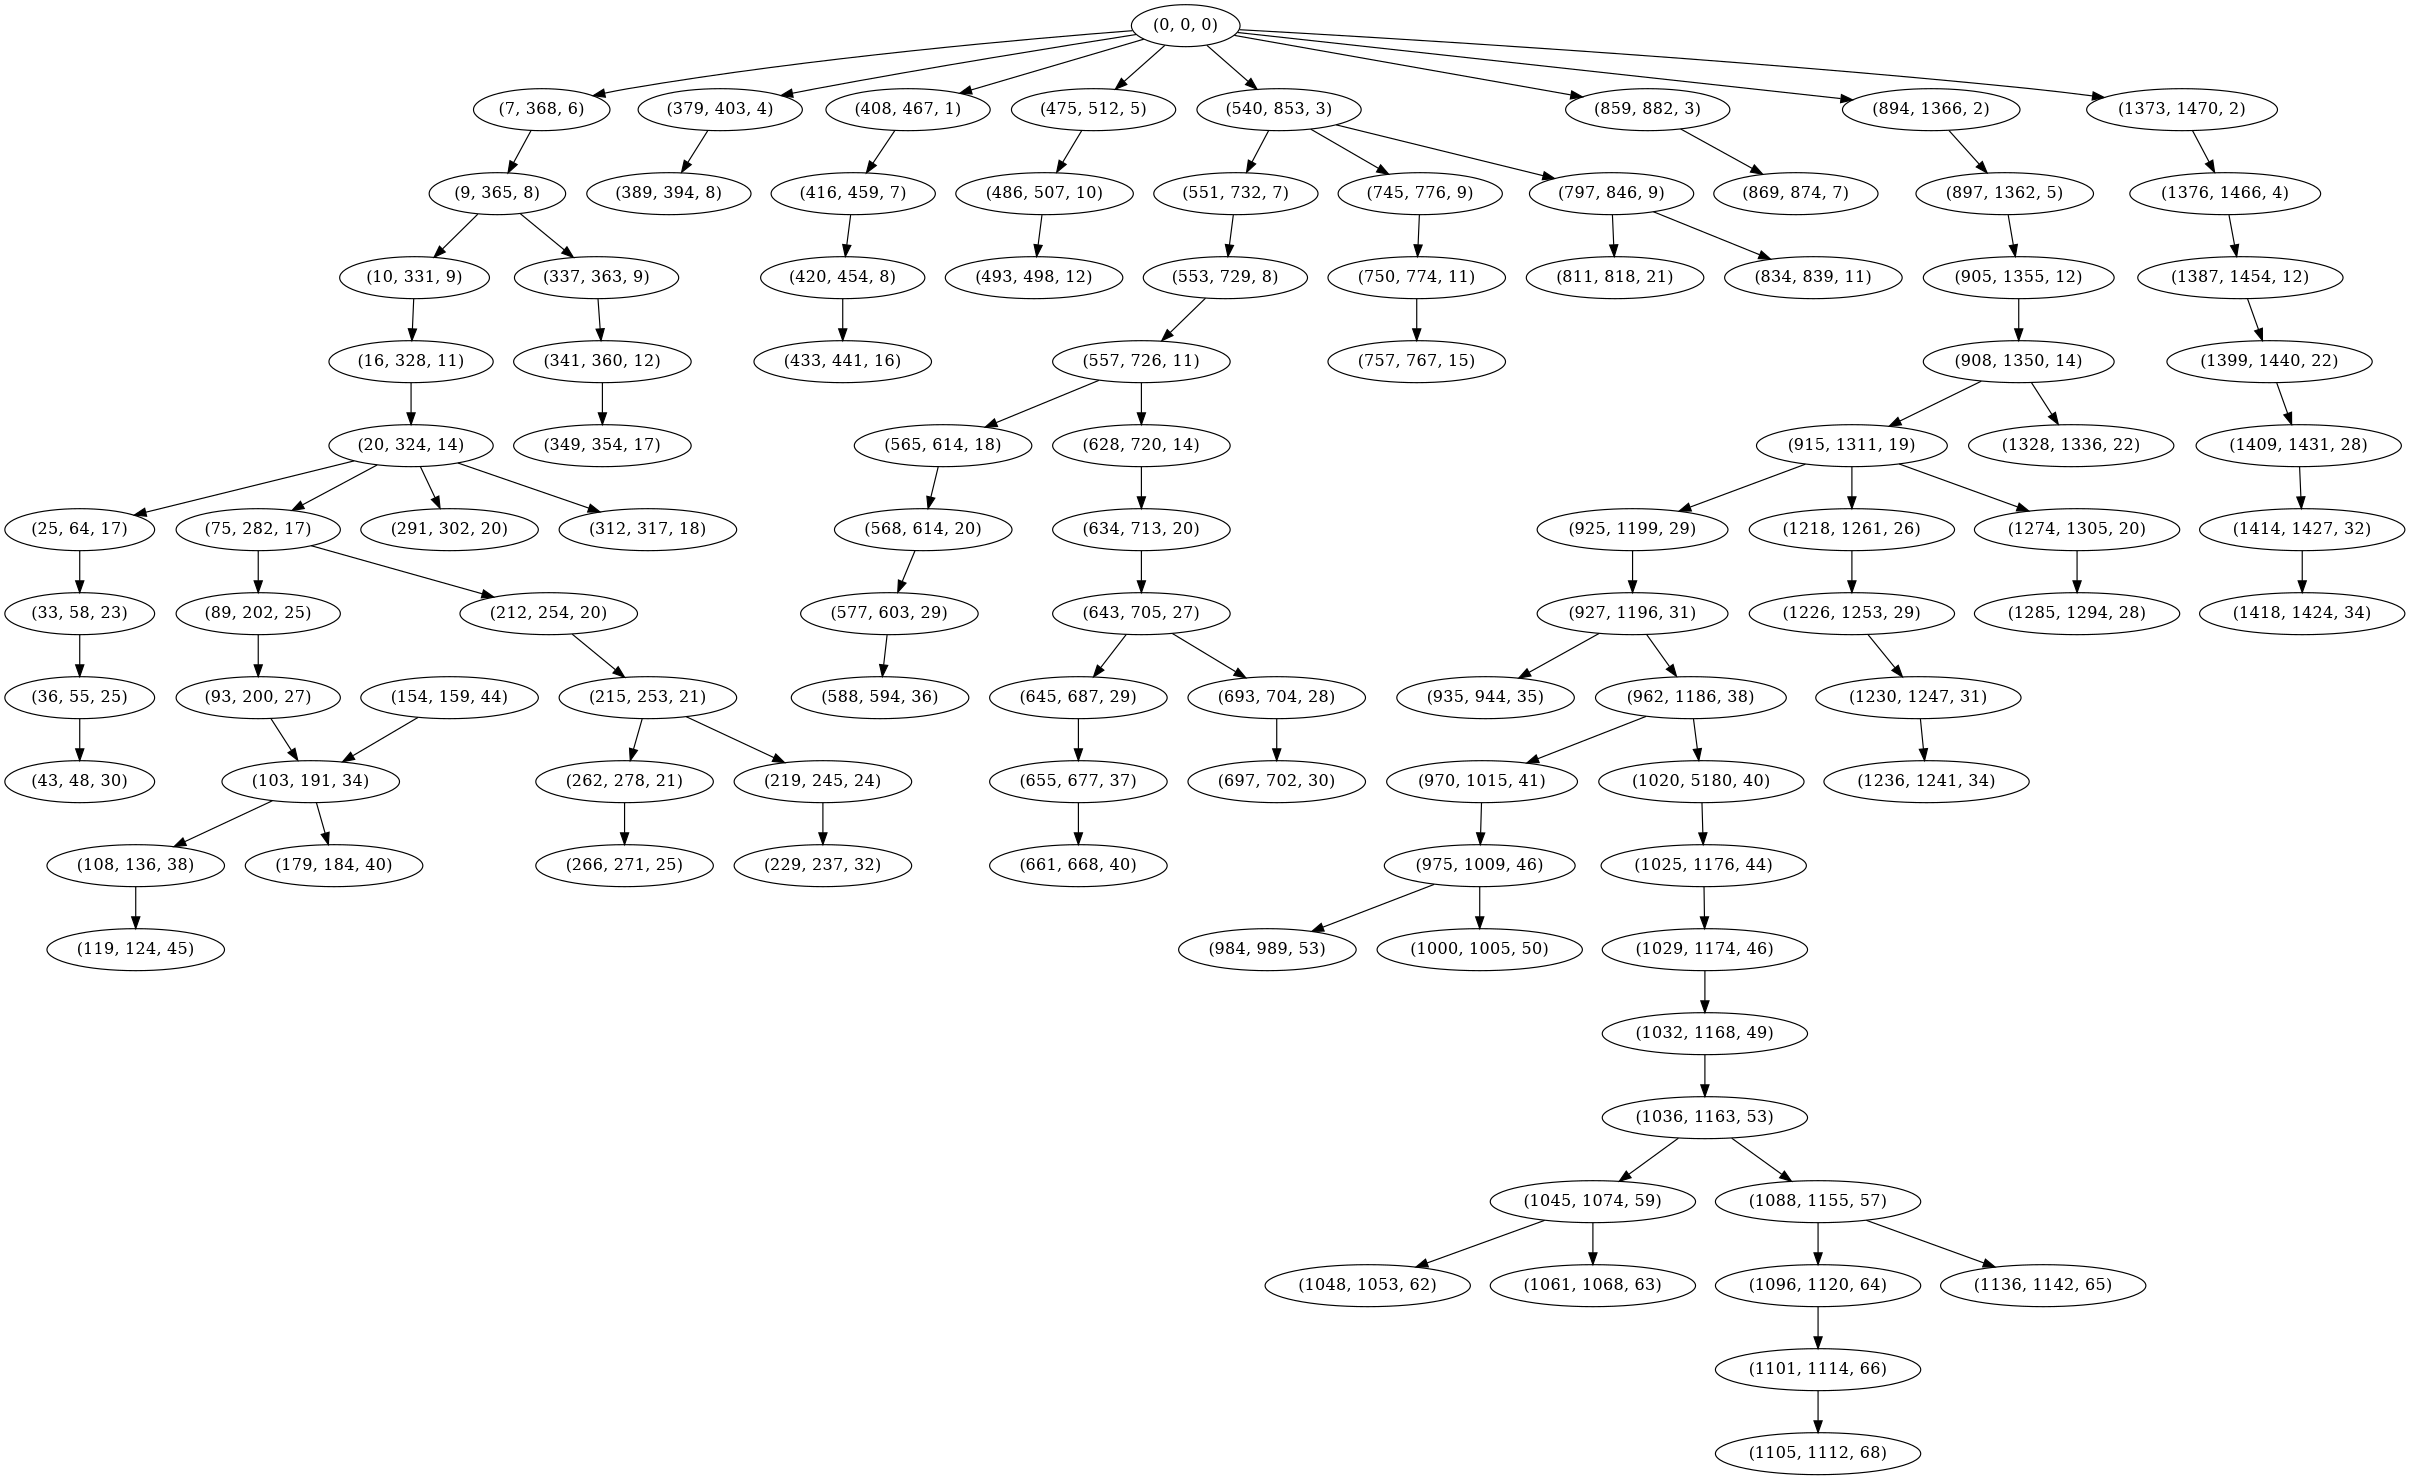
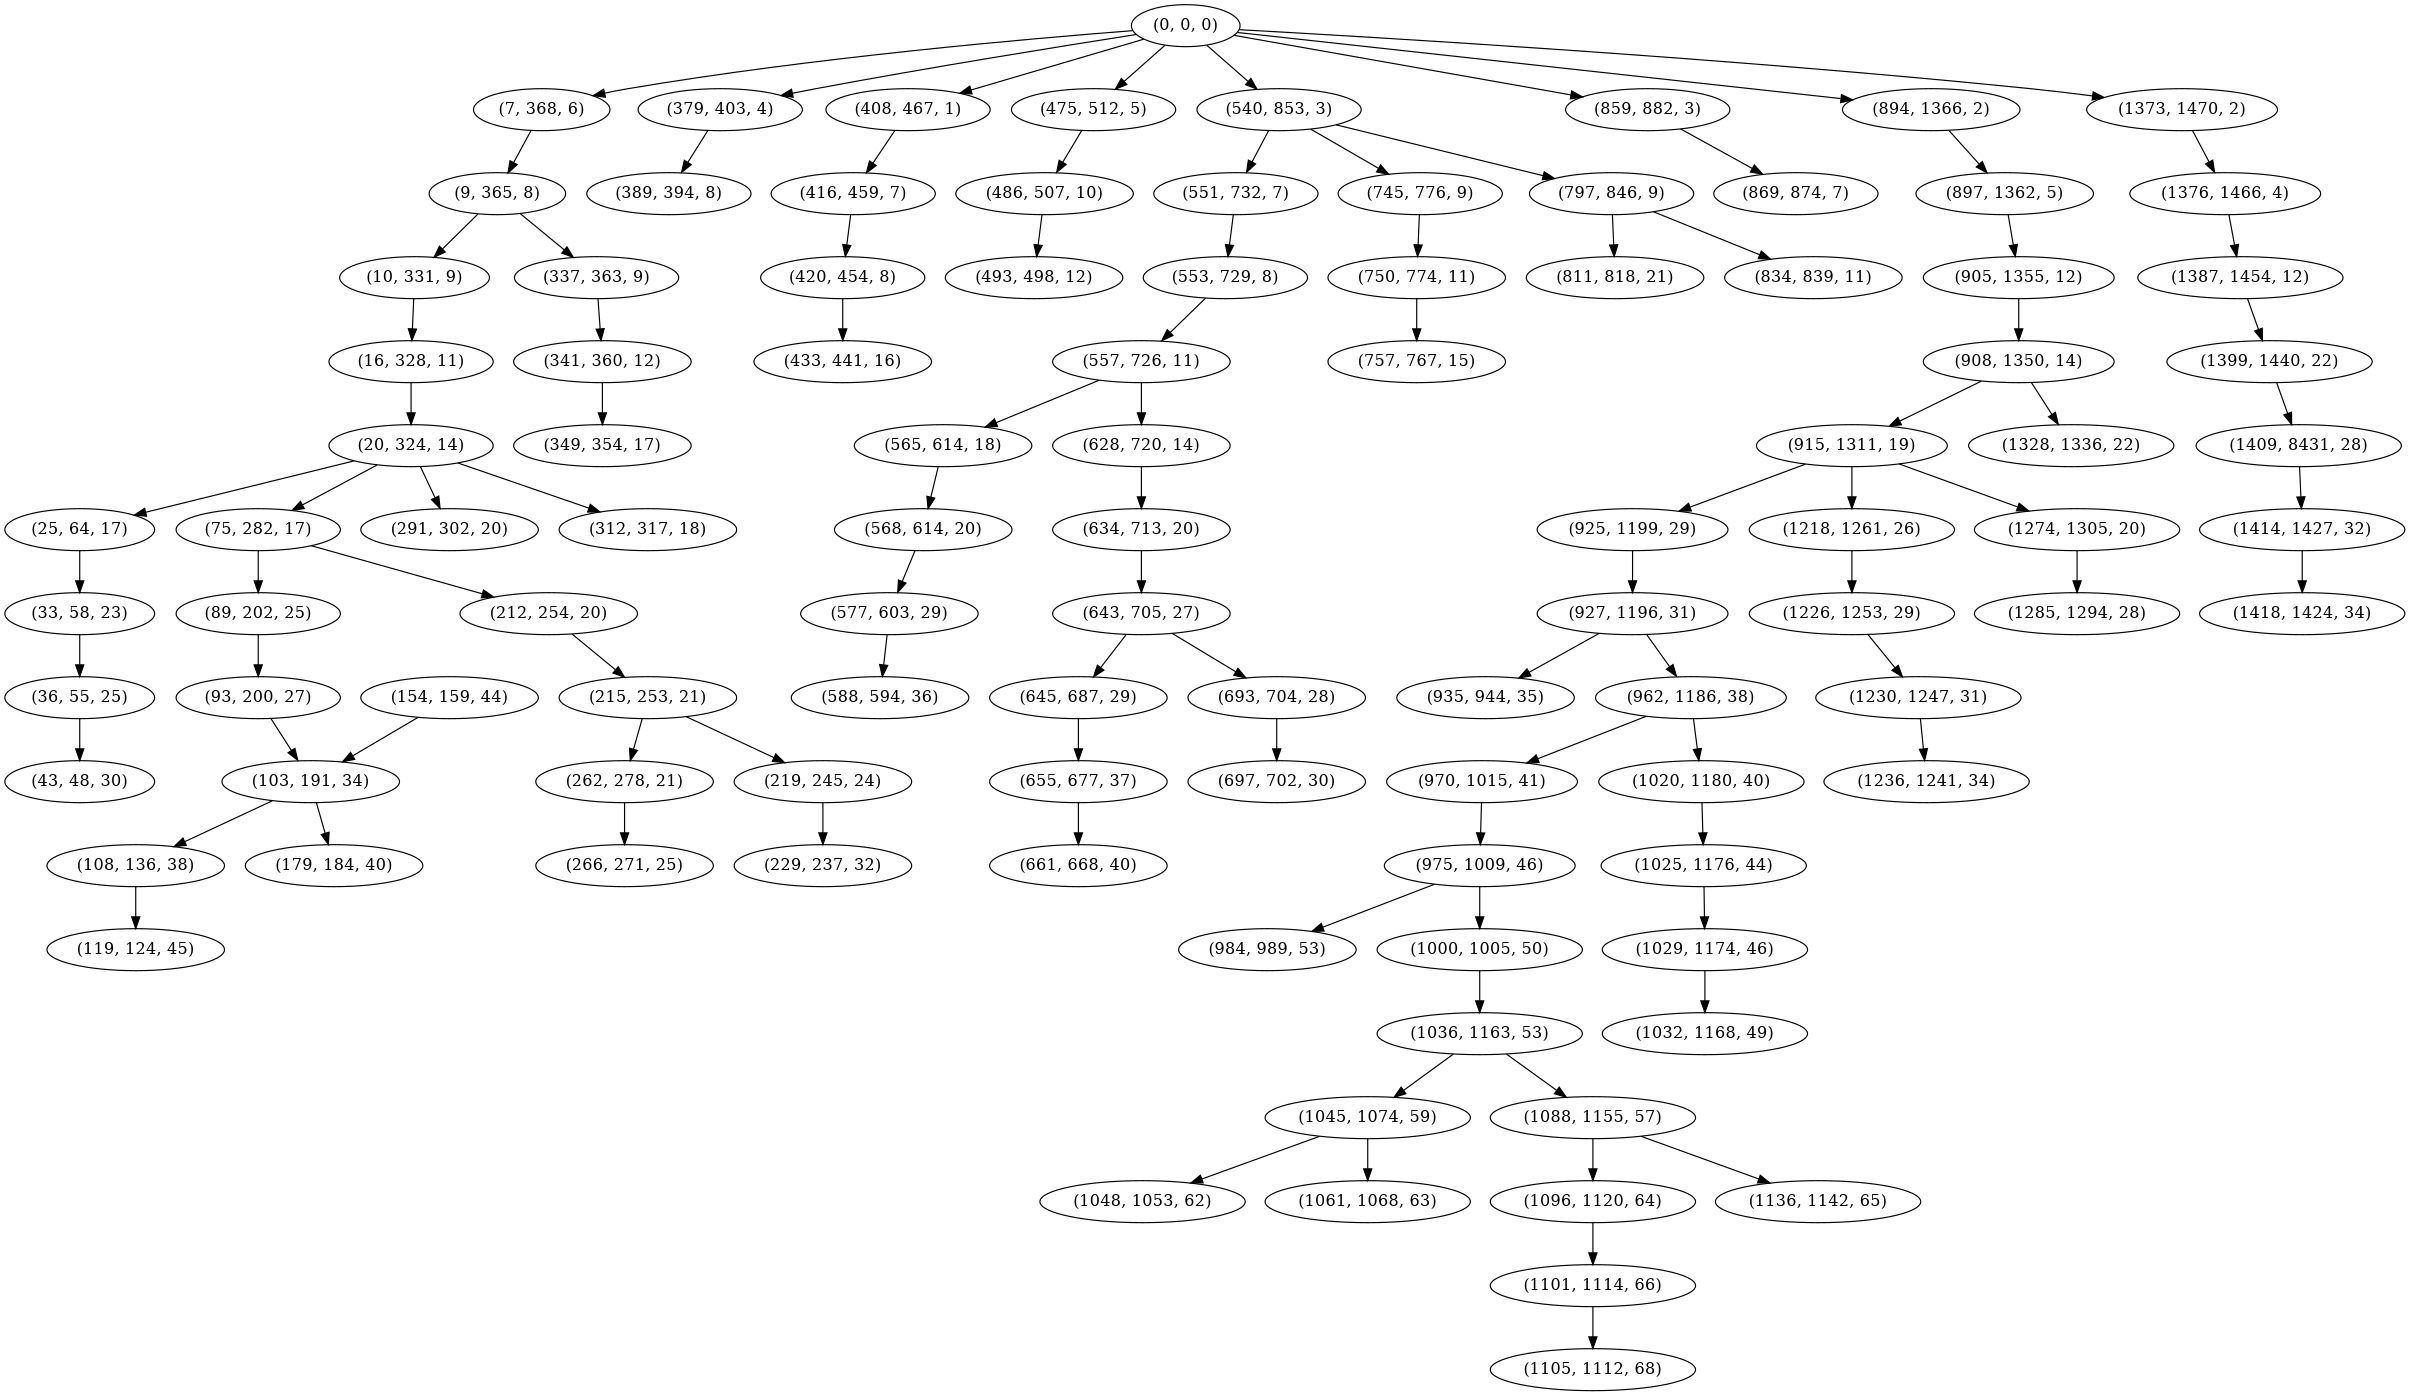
node "(1409, 1431, 28)": label "(1409, 1431, 28)" -> "(1409, 8431, 28)"
node "(1020, 5180, 40)": label "(1020, 5180, 40)" -> "(1020, 1180, 40)"
edge "(1032, 1168, 49)" -> "(1036, 1163, 53)": now "(1000, 1005, 50)" -> "(1036, 1163, 53)"
